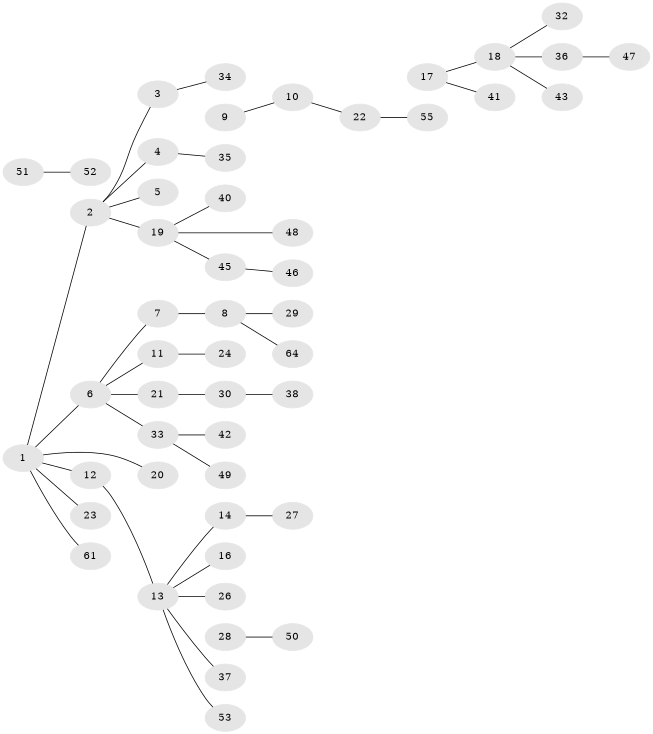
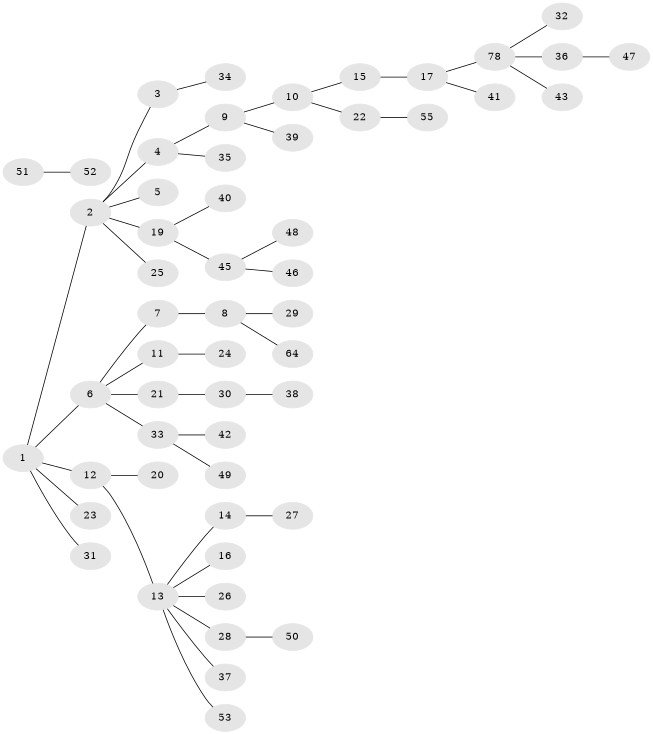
node "18": label "18" -> "78"
node "15": added
edge "9" -- "4": added
node "39": added
edge "19" -- "48": now "45" -- "48"
node "25": added
edge "1" -- "20": now "12" -- "20"
node "61": label "61" -> "31"
edge "13" -- "28": added
